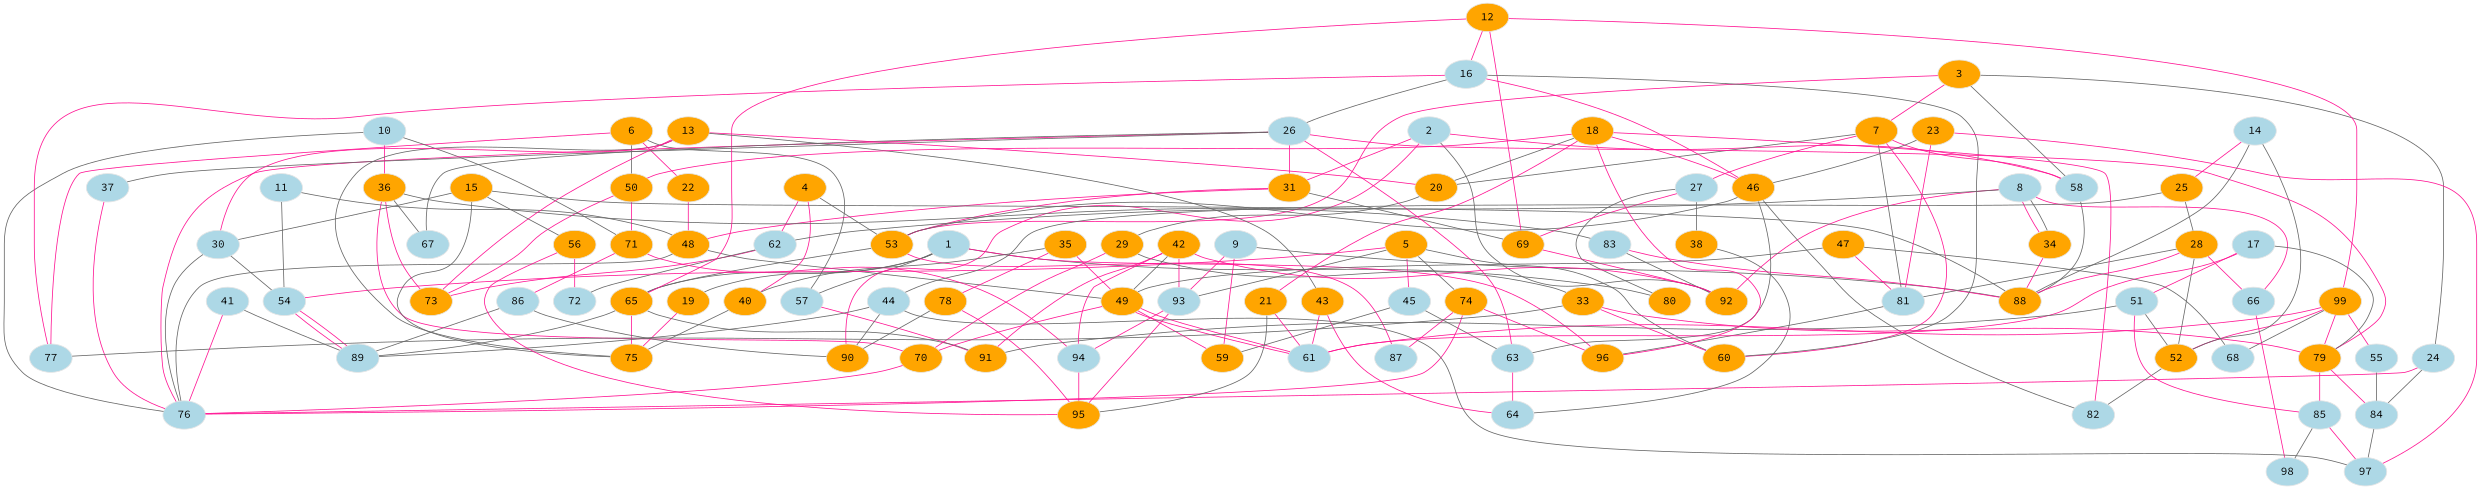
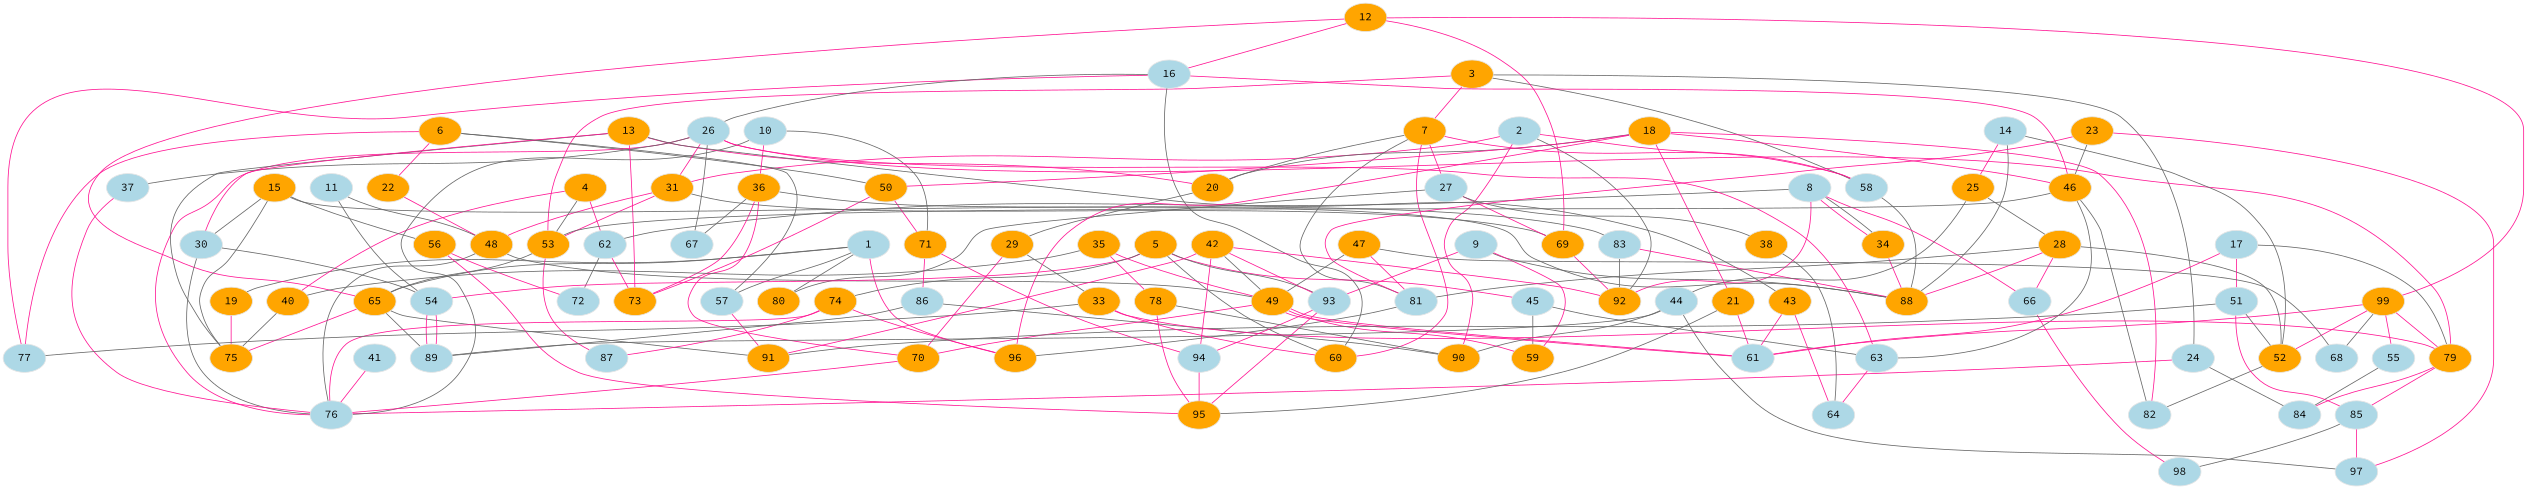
edge "41" -- "89": removed
edge "84" -- "97": removed
